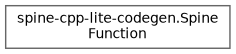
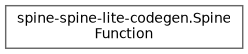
node "spine-cpp-lite-codegen.Spine Function": label "spine-cpp-lite-codegen.Spine Function" -> "spine-spine-lite-codegen.Spine Function"
